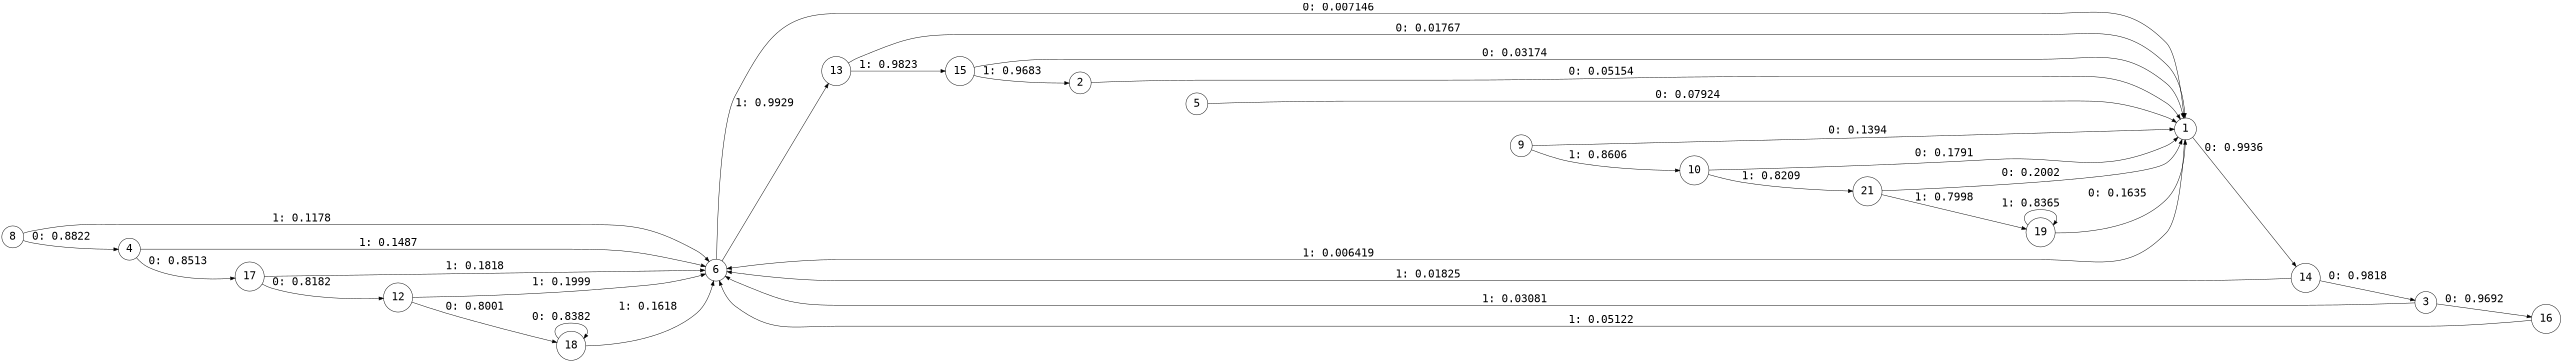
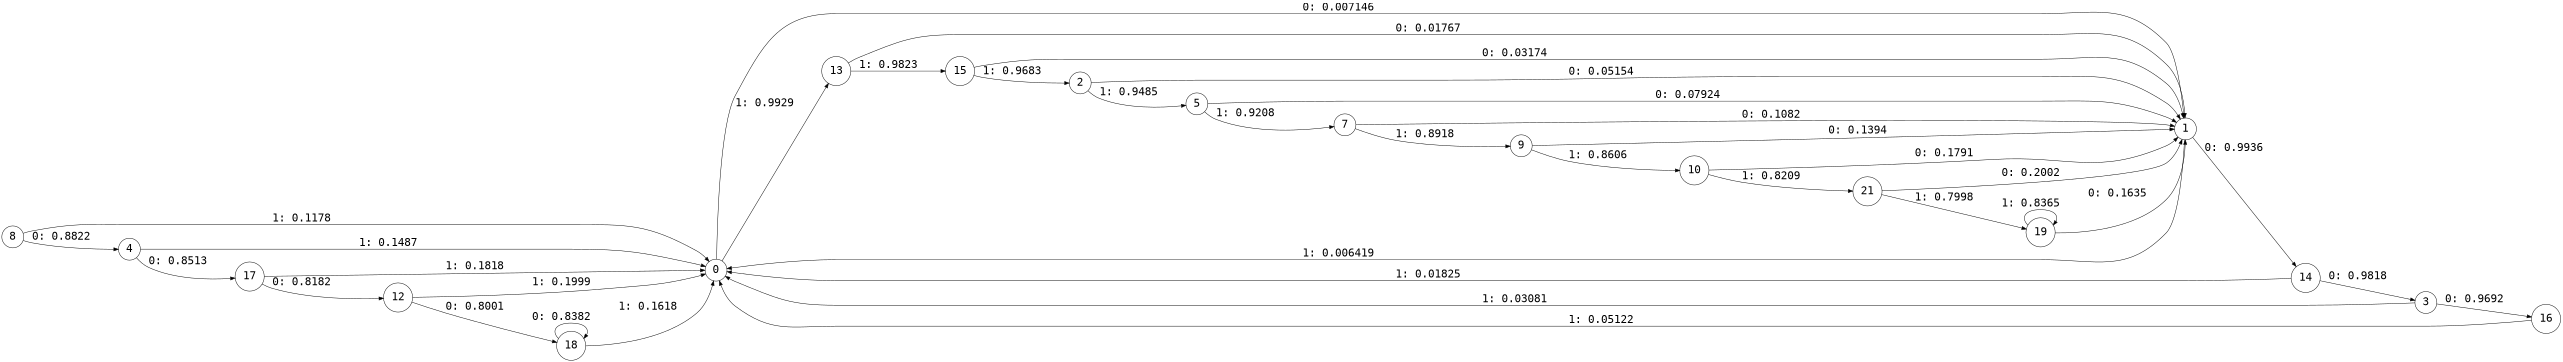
edge "2" -> "5": added, label "1: 0.9485"
node "7": added
node "6": label "6" -> "0"
